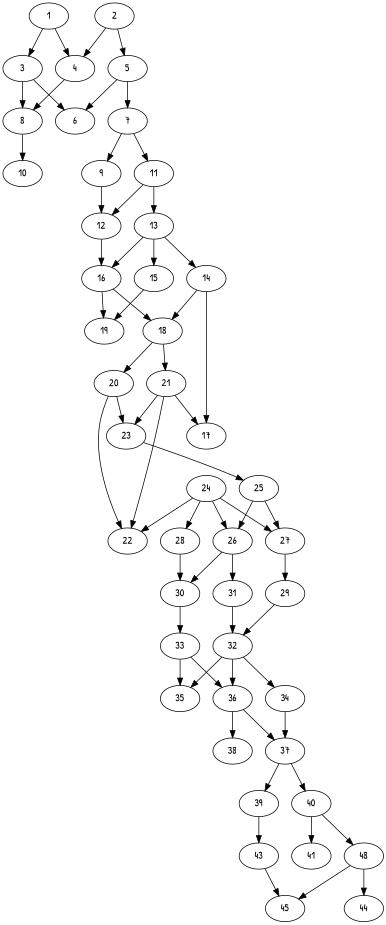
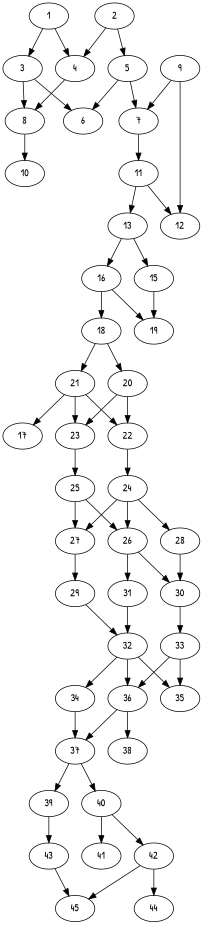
edge "7" -> "9": reversed
edge "12" -> "16": removed
node "14": removed
edge "24" -> "22": reversed
node "48": label "48" -> "42"
